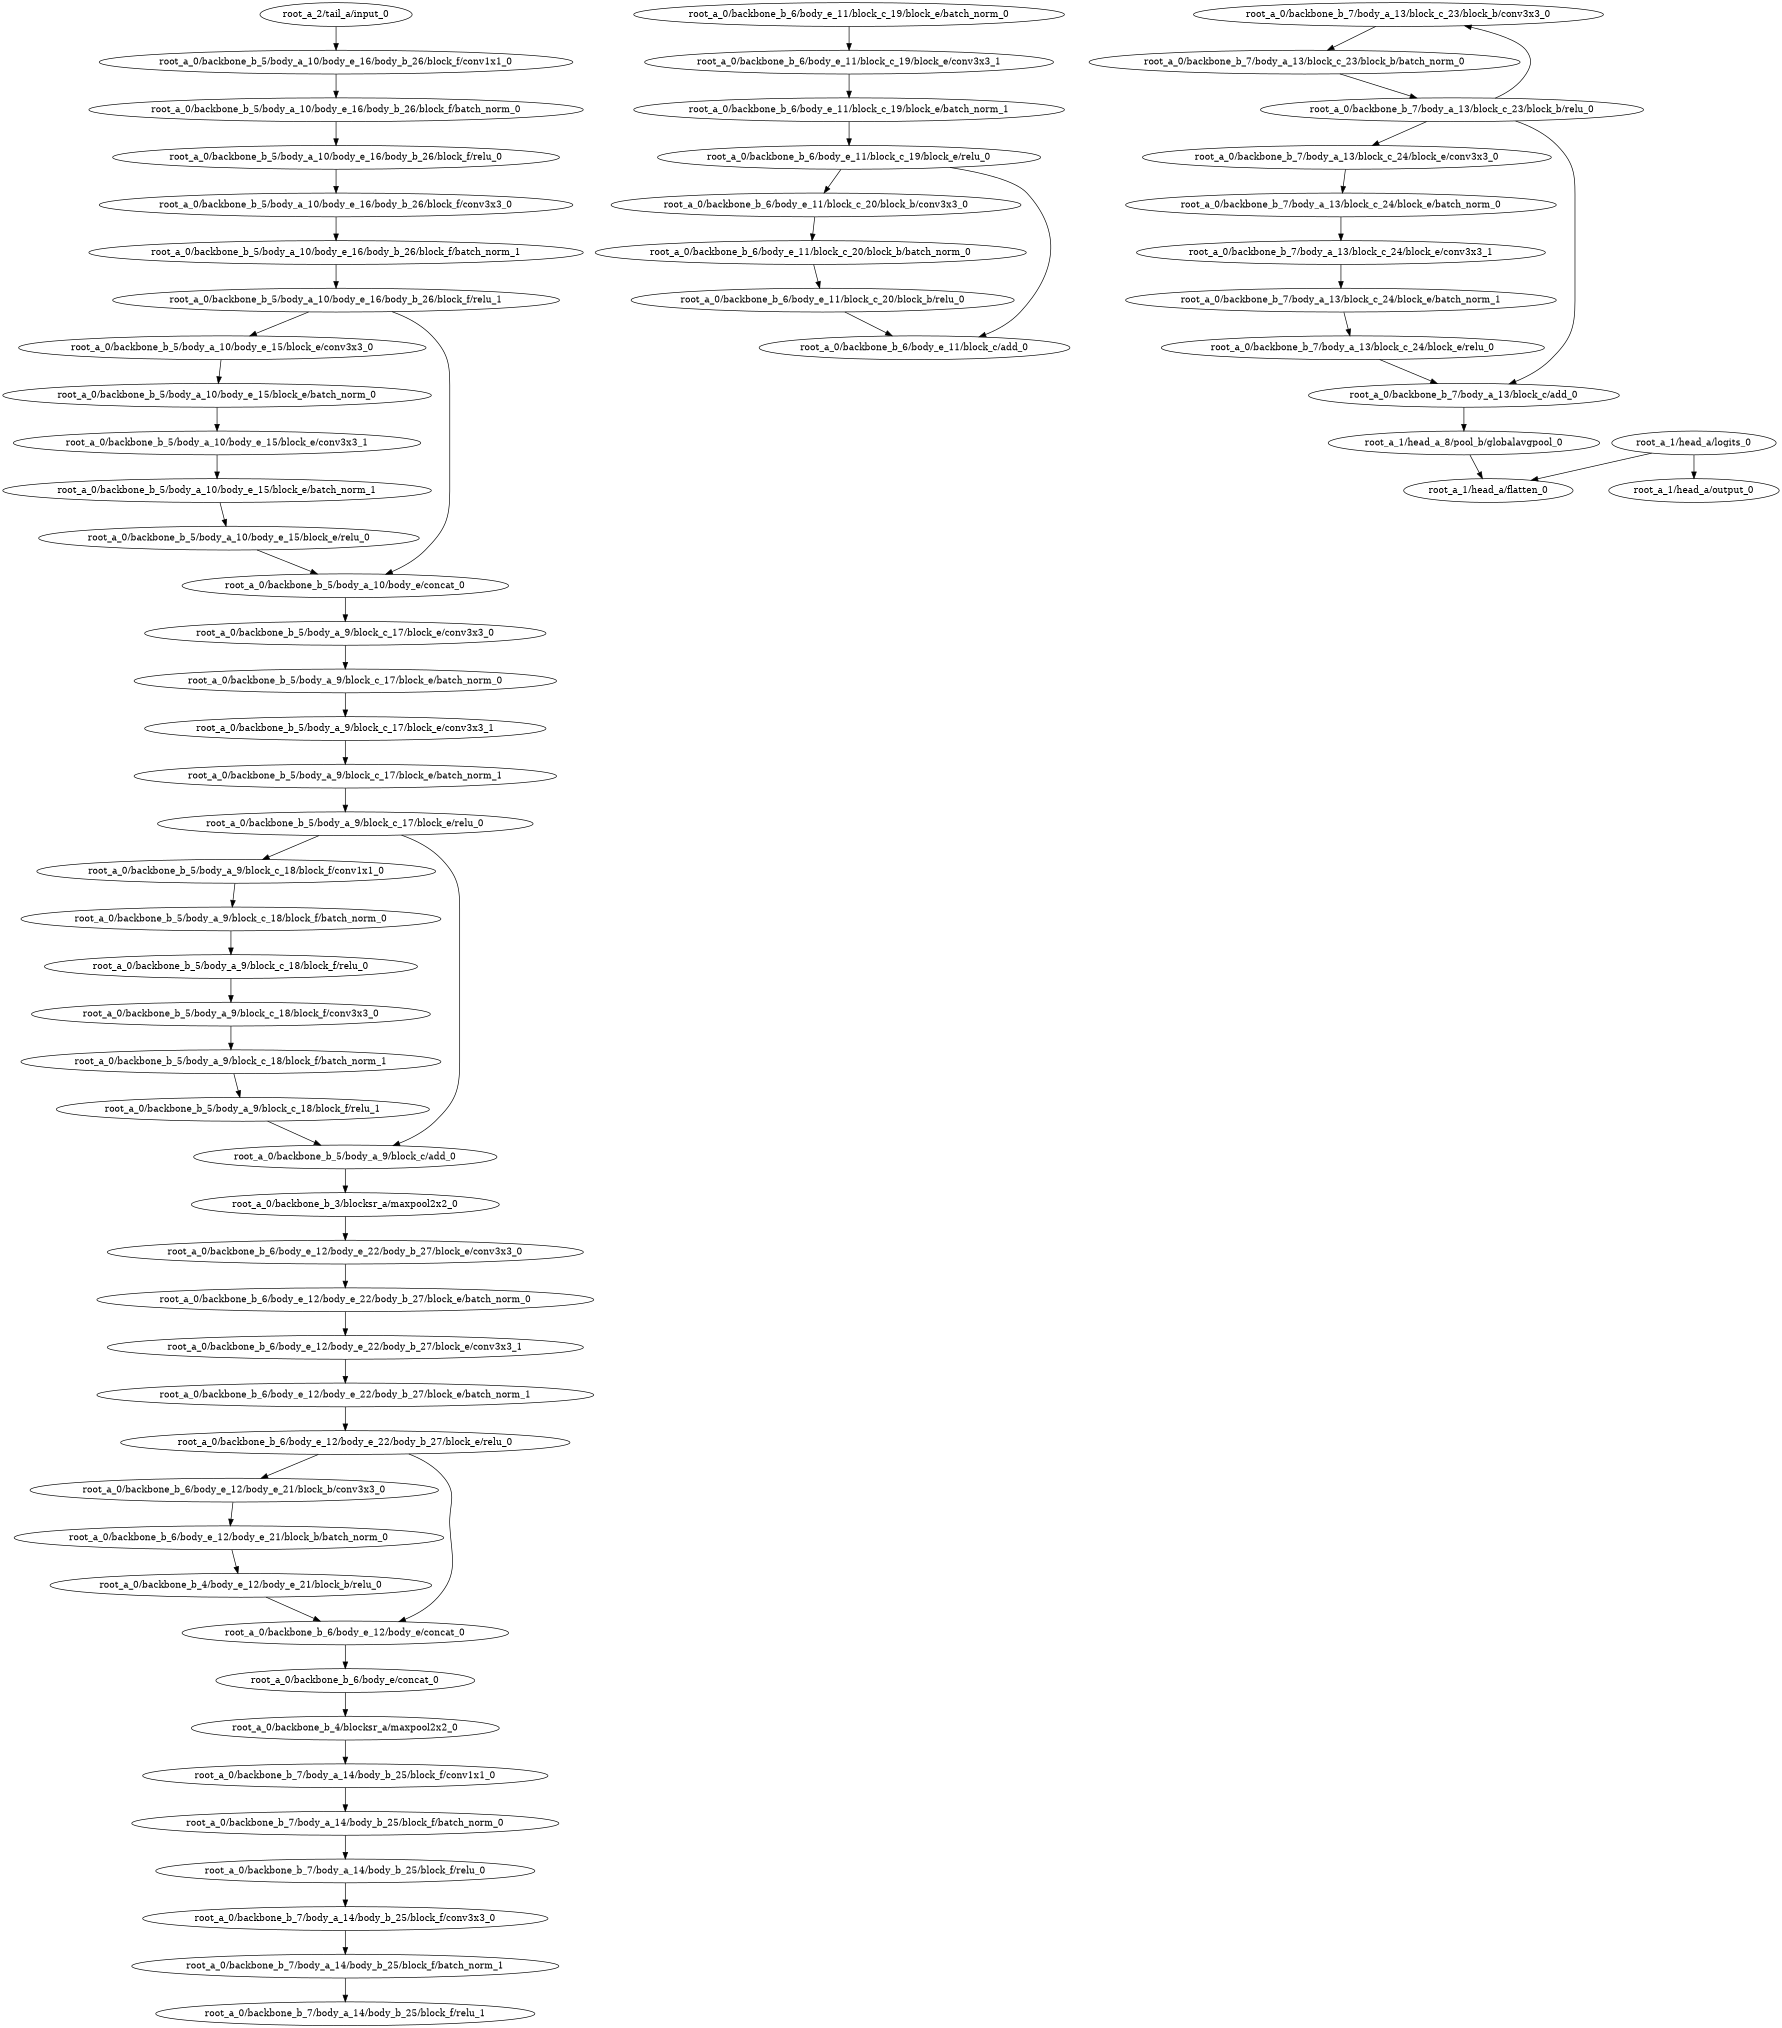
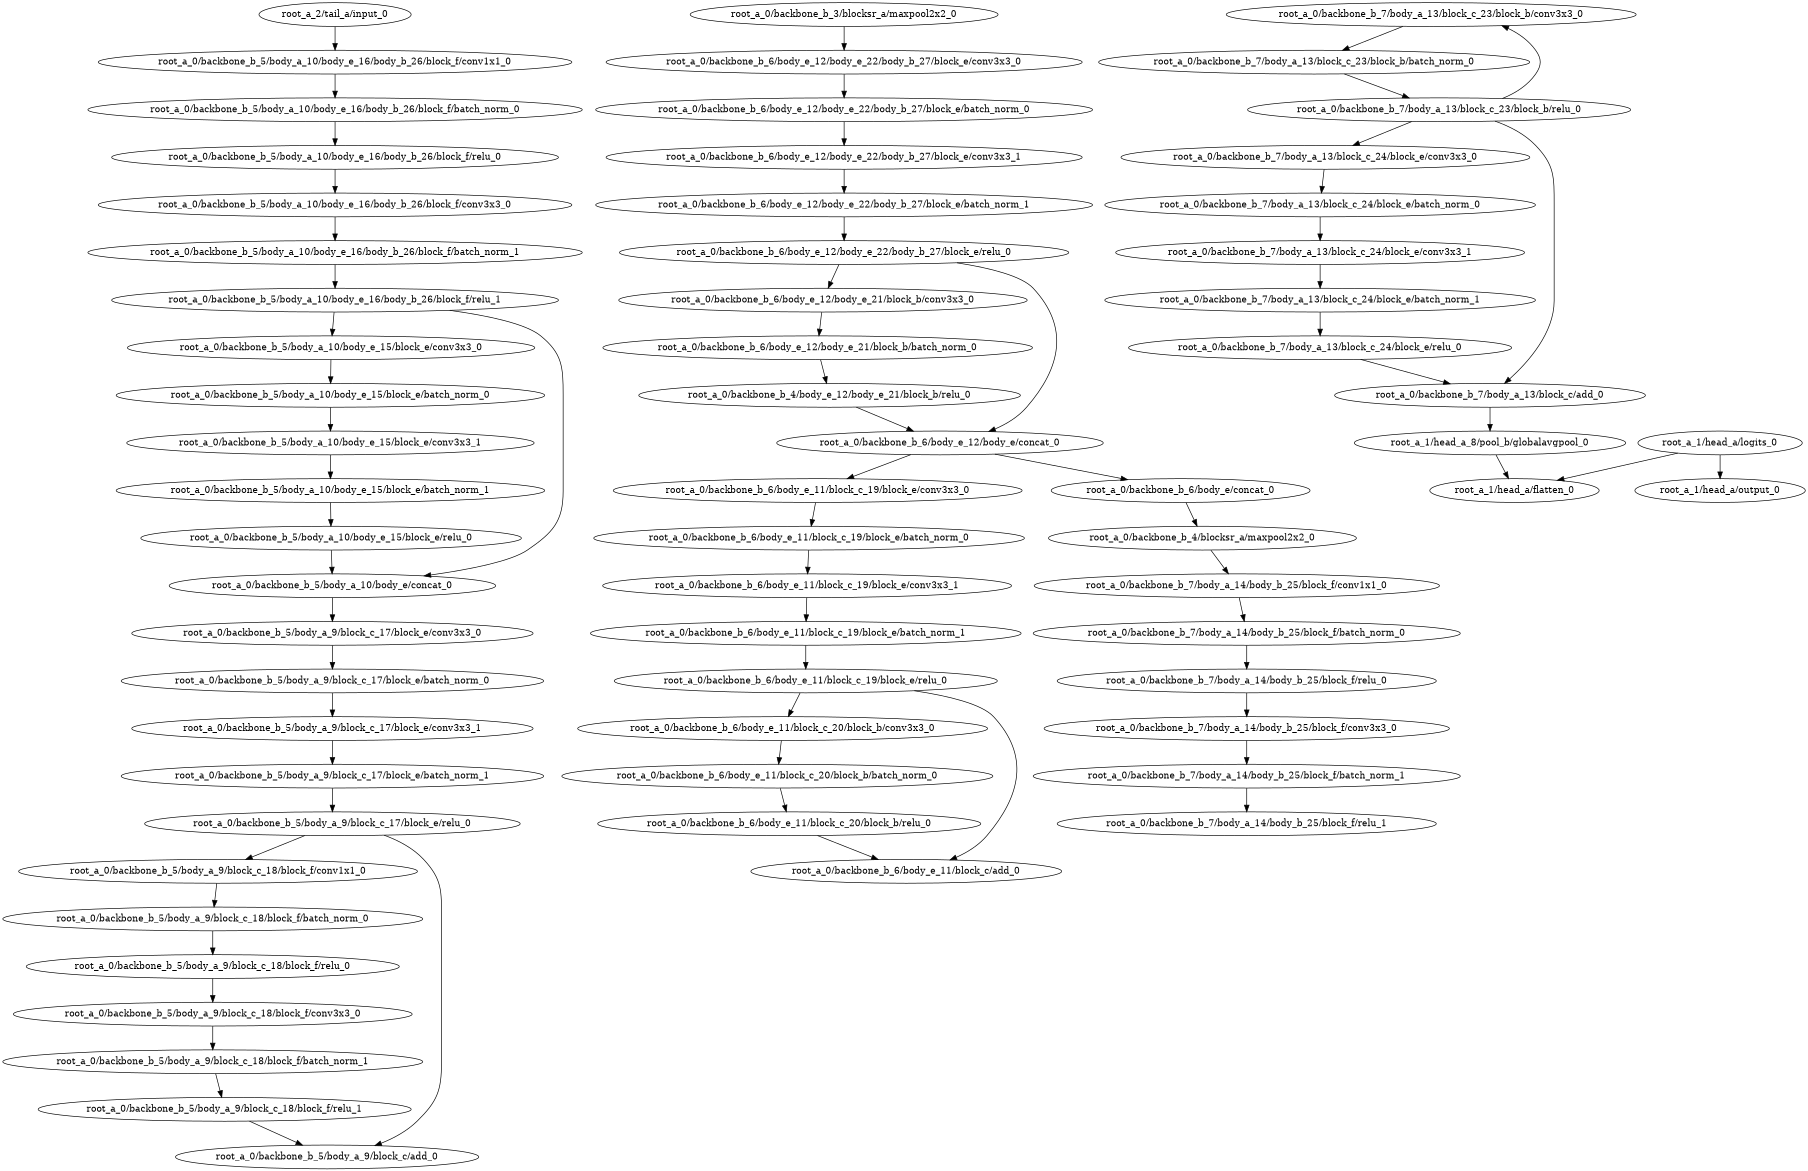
node "root_a_0/backbone_b_6/body_e_11/block_c_19/block_e/conv3x3_0": added
edge "root_a_0/backbone_b_5/body_a_9/block_c/add_0" -> "root_a_0/backbone_b_3/blocksr_a/maxpool2x2_0": removed
